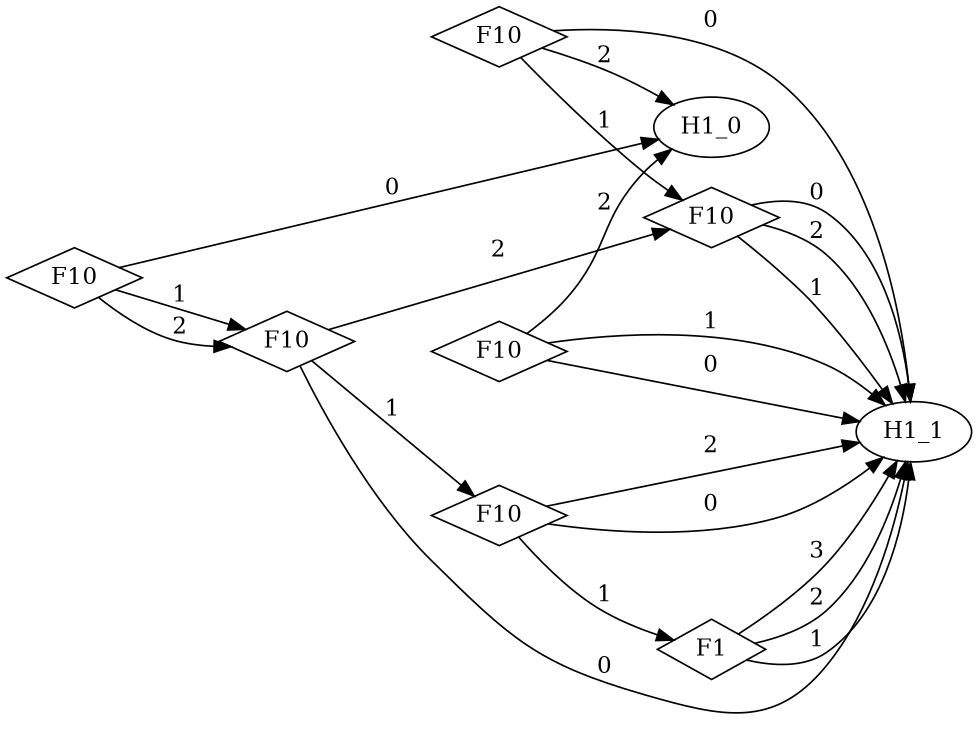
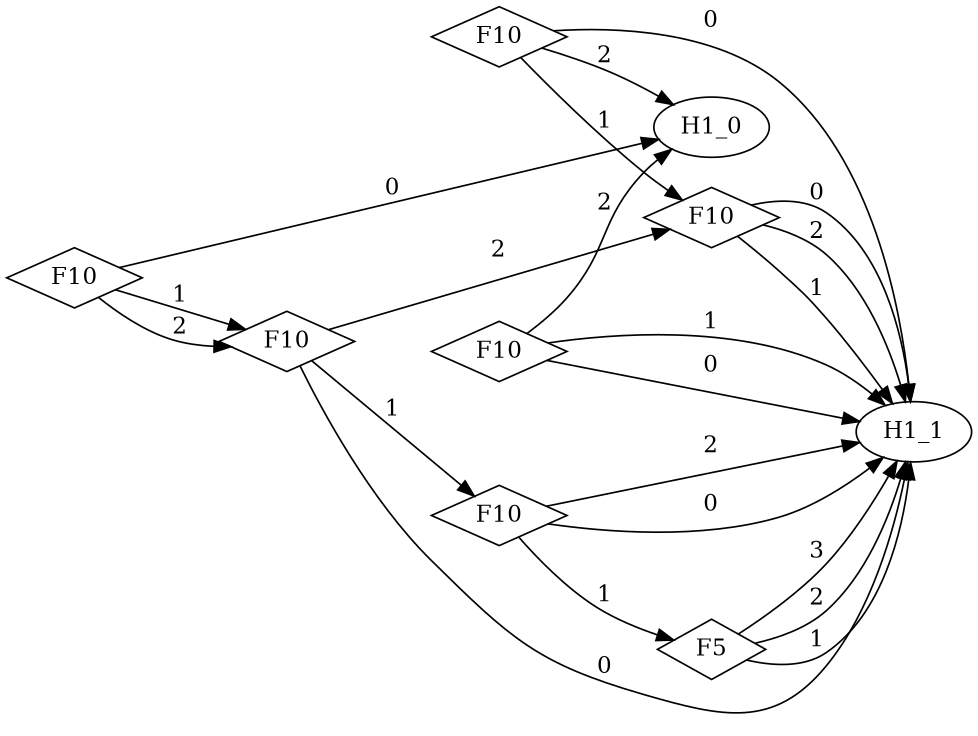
node "F1": label "F1" -> "F5"
